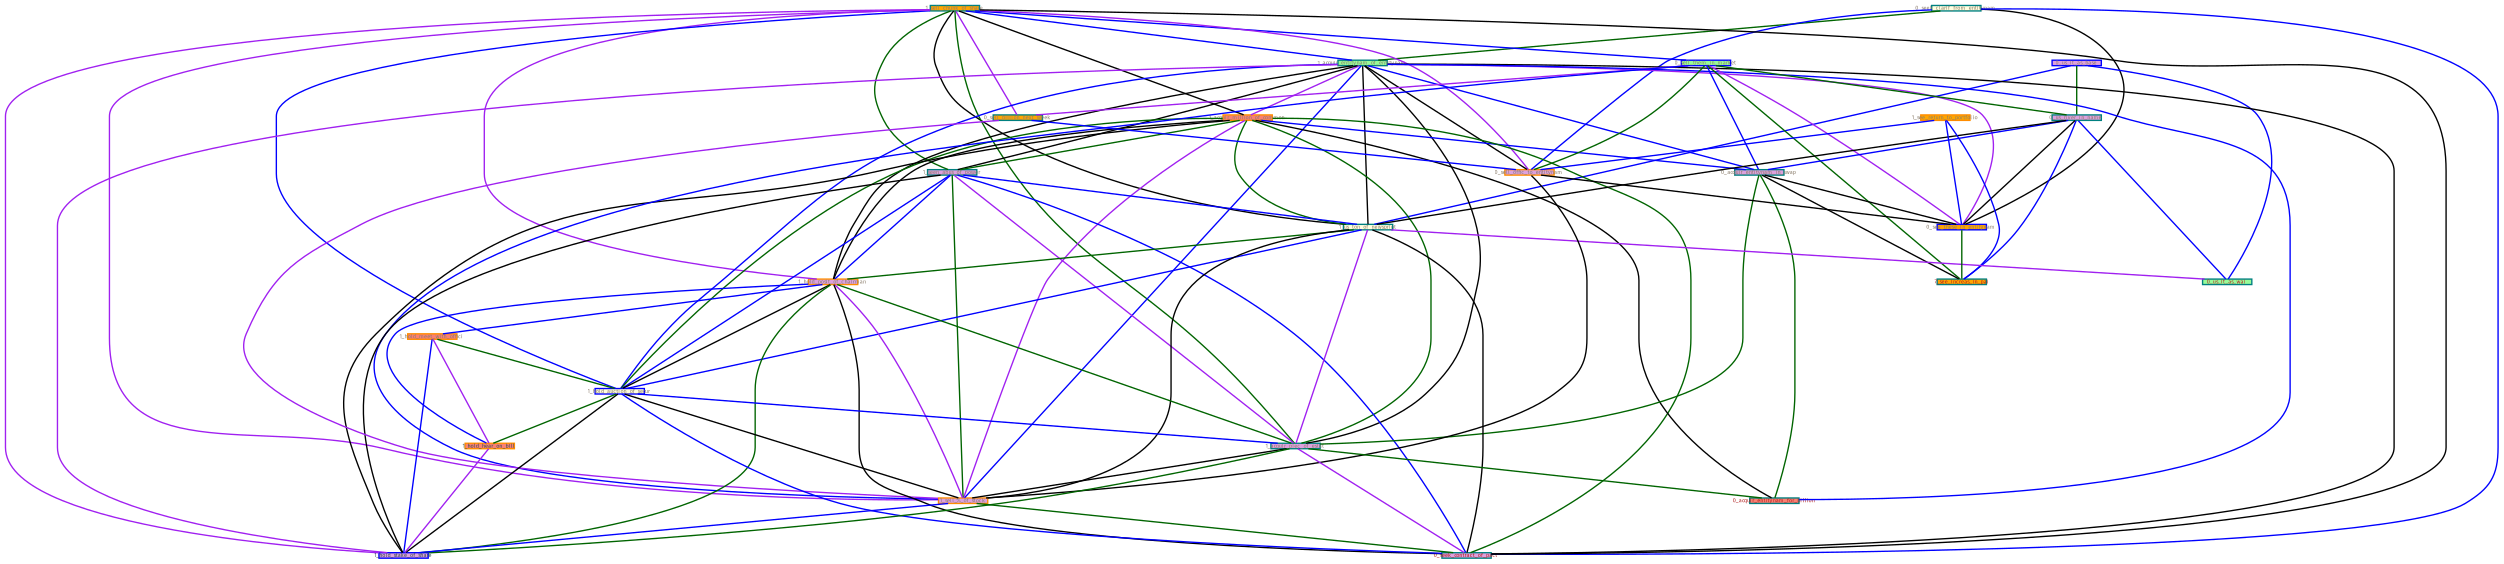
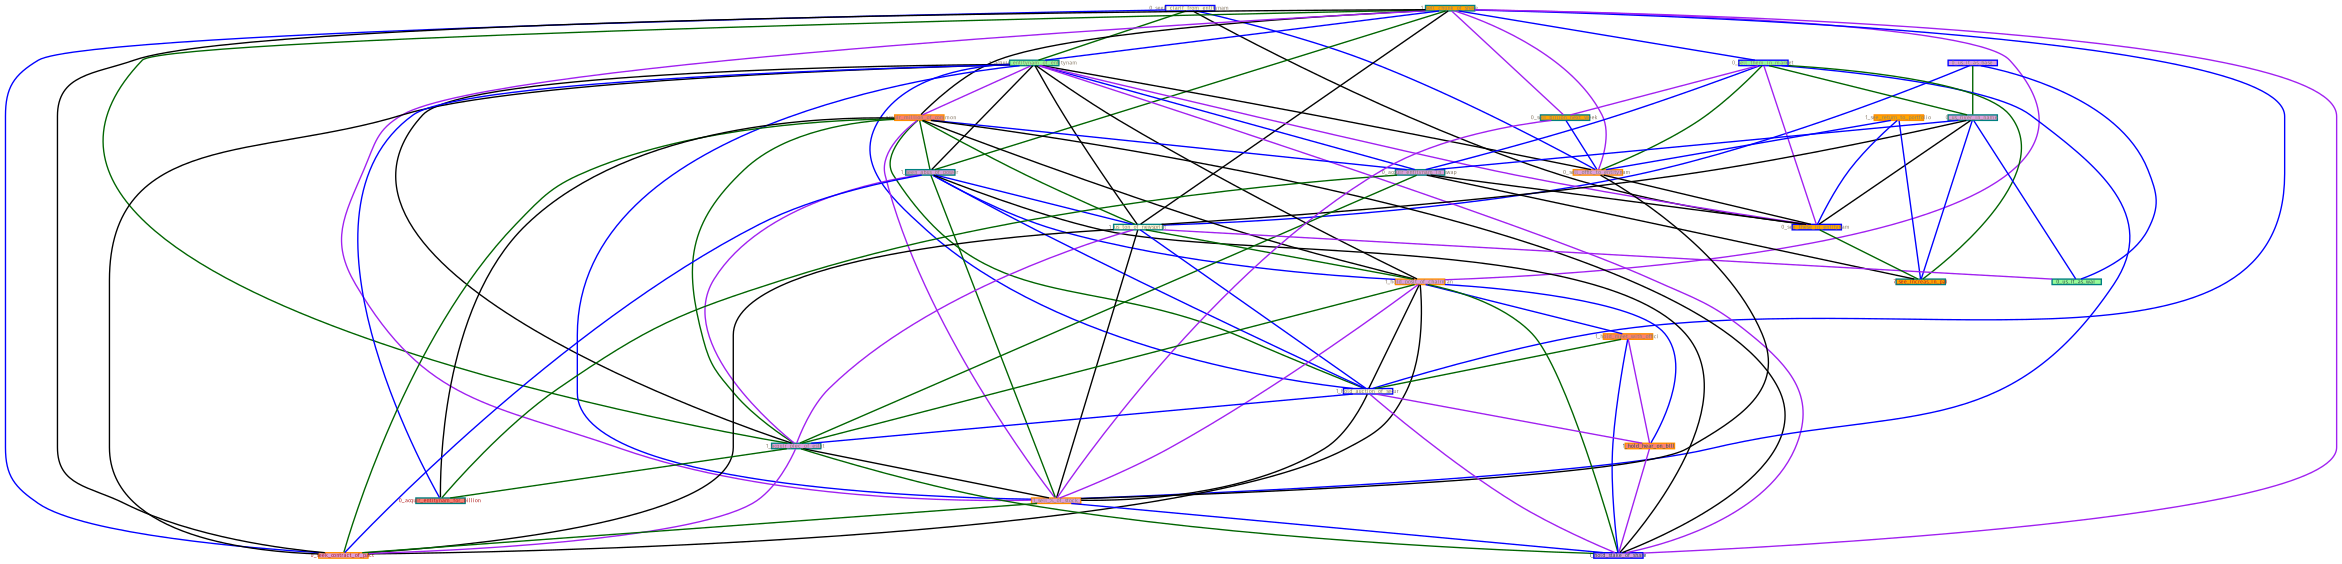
node "0_seek_clarif_from_entitynam": color teal -> blue
node "0_us_it_as_wai": fontcolor #b22222 -> #2f4f4f
edge "1_hold_auction_of_secur" -- "1_hold_hear_on_bill": color darkgreen -> purple
edge "1_hold_auction_of_secur" -- "1_hold_stake_of_share": color black -> purple
edge "1_hold_auction_of_secur" -- "0_seek_contract_of_pact": removed
node "0_seek_contract_of_pact": color teal -> darkorange
